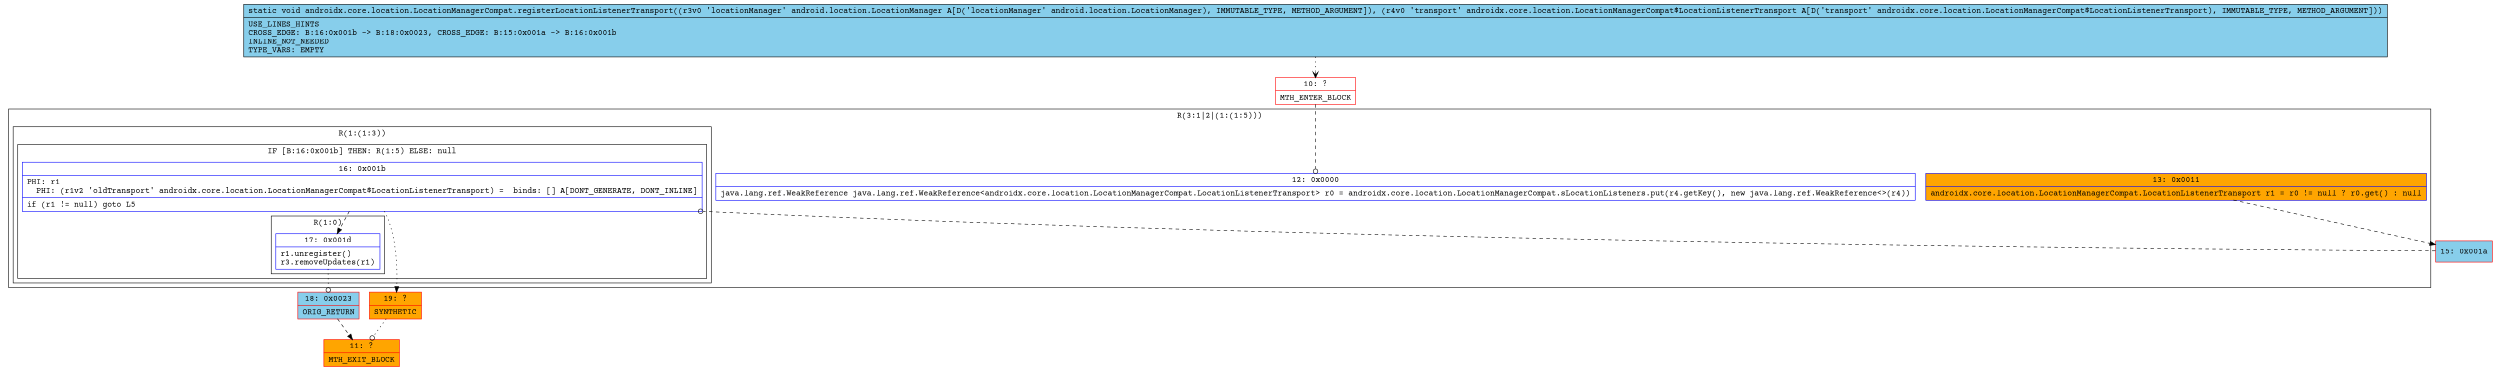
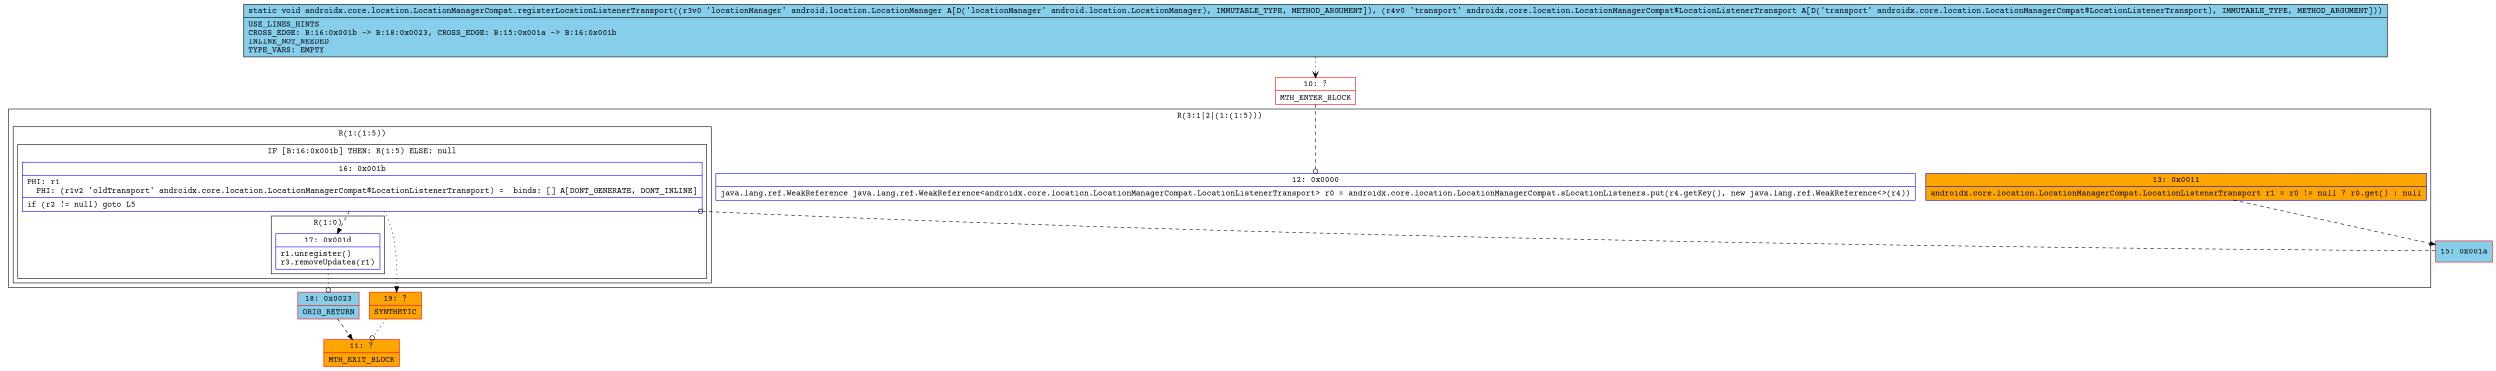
cluster "R(1:(1:3))": label "R(1:(1:3))" -> "R(1:(1:5))"
node "16: 0x001b": text "if (r1 != null) goto L5" -> "if (r2 != null) goto L5"
